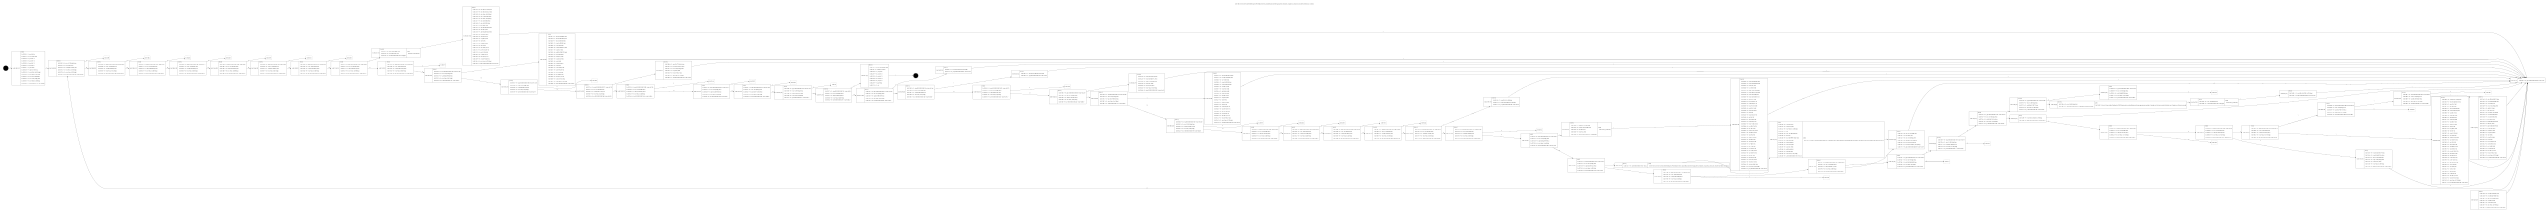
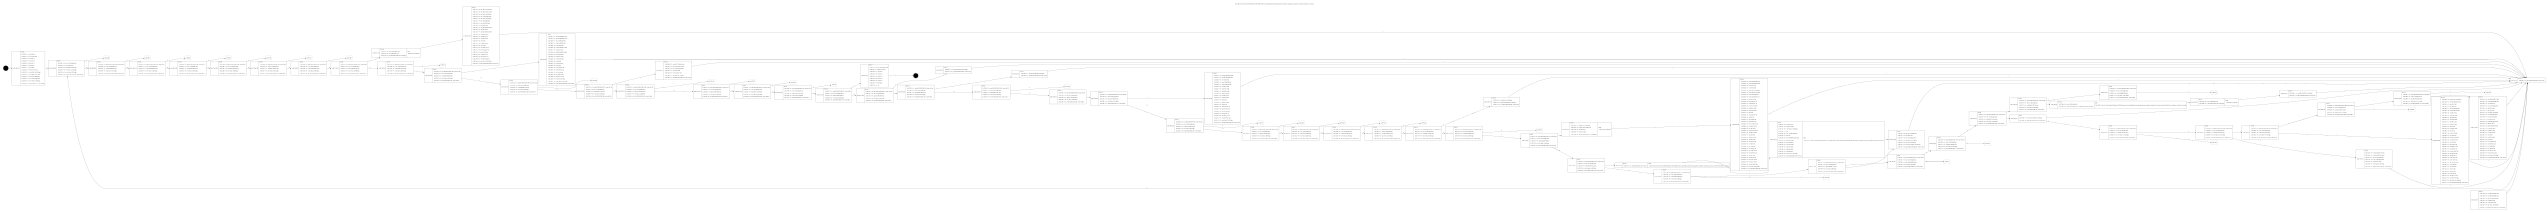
node "0x401aa0 [27]": removed
